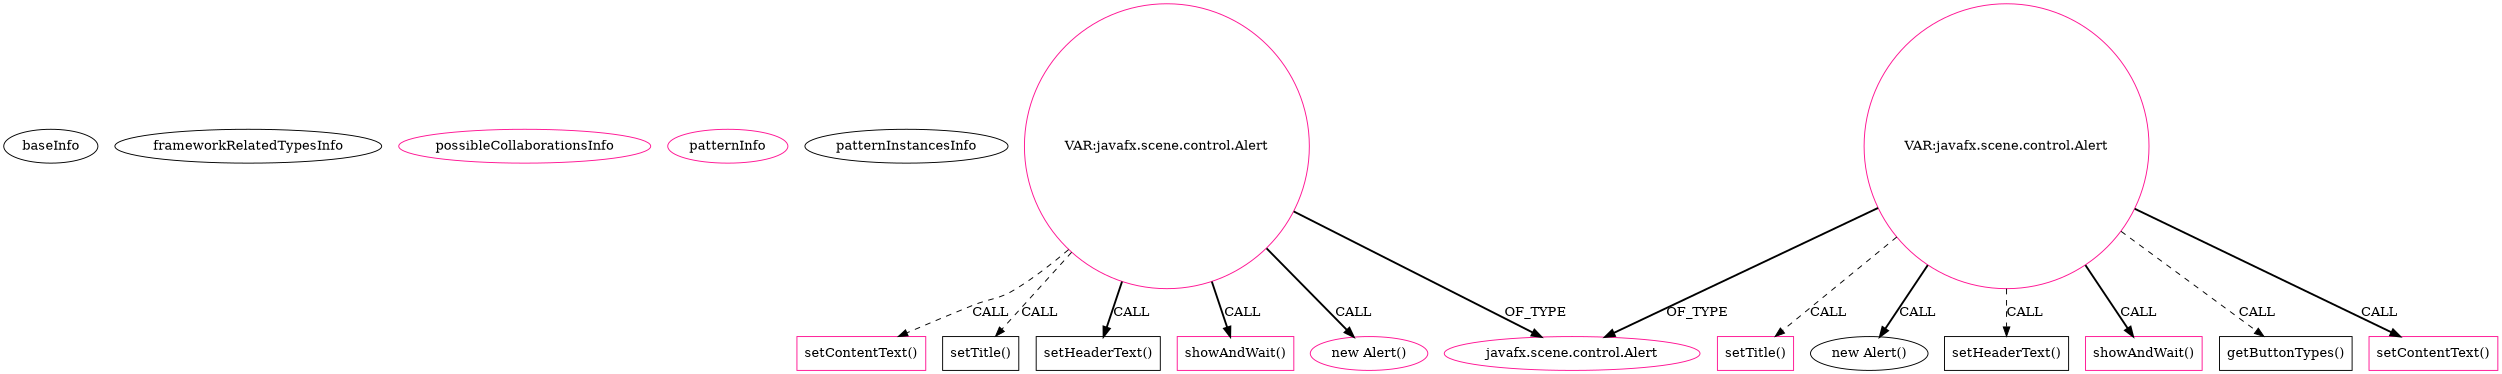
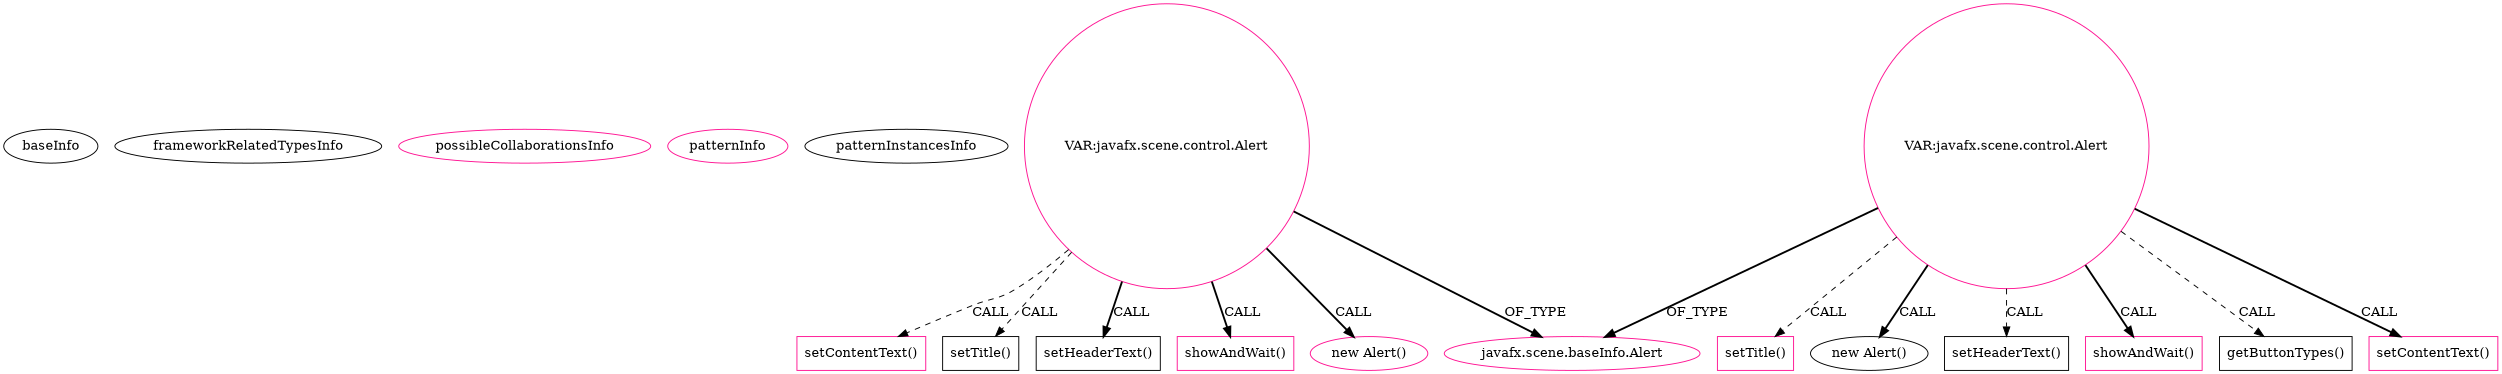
node "javafx.scene.control.Alert": label "javafx.scene.control.Alert" -> "javafx.scene.baseInfo.Alert"
